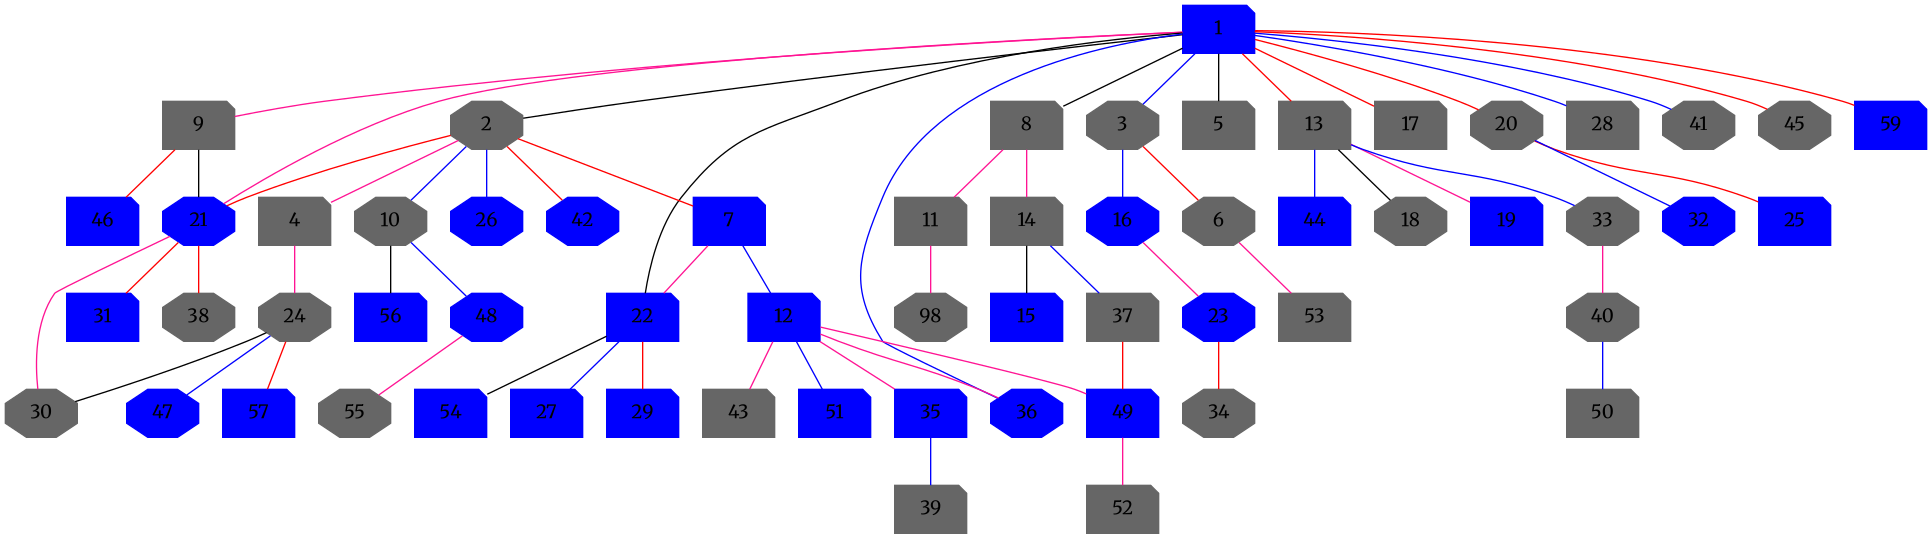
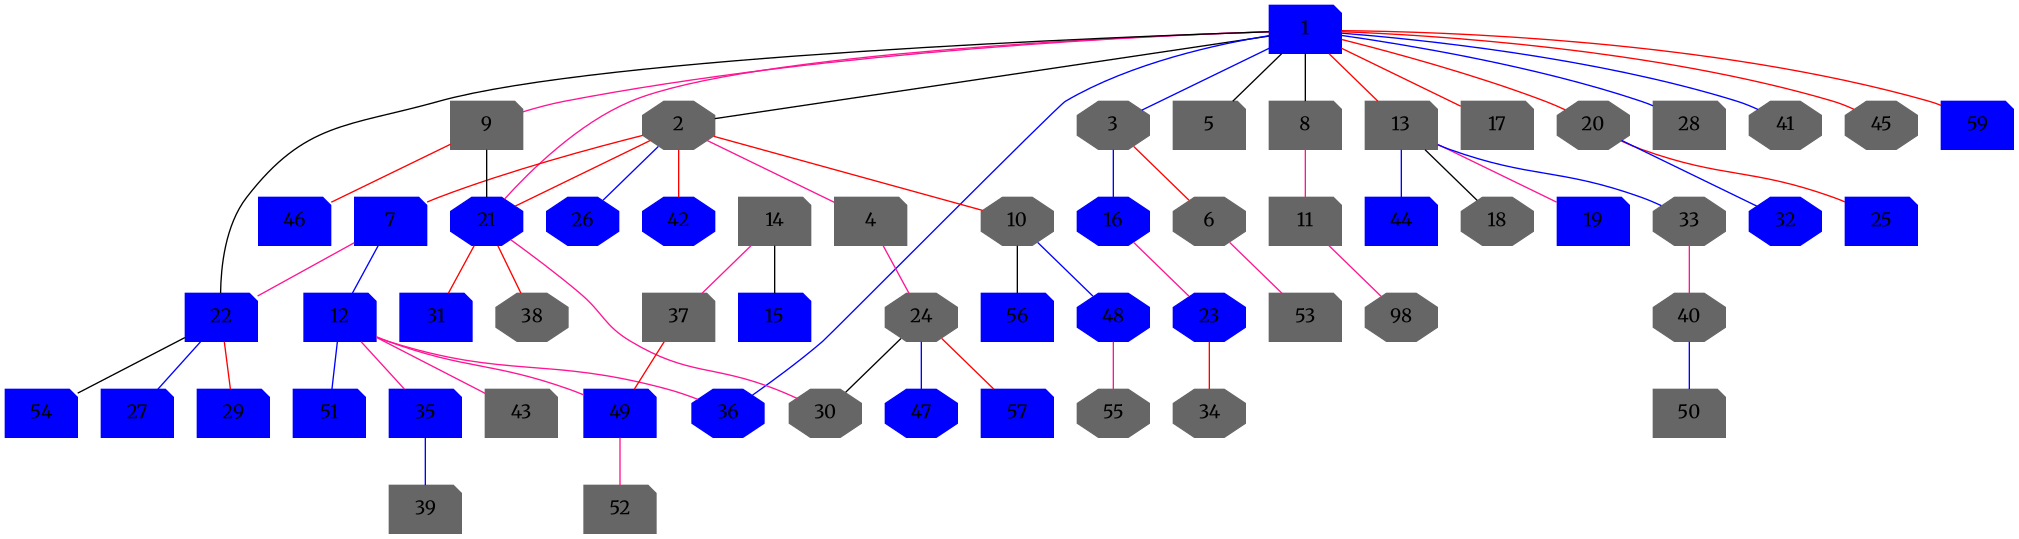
edge "2" -- "10": color blue -> red
edge "8" -- "14": removed
edge "14" -- "37": color blue -> deeppink
